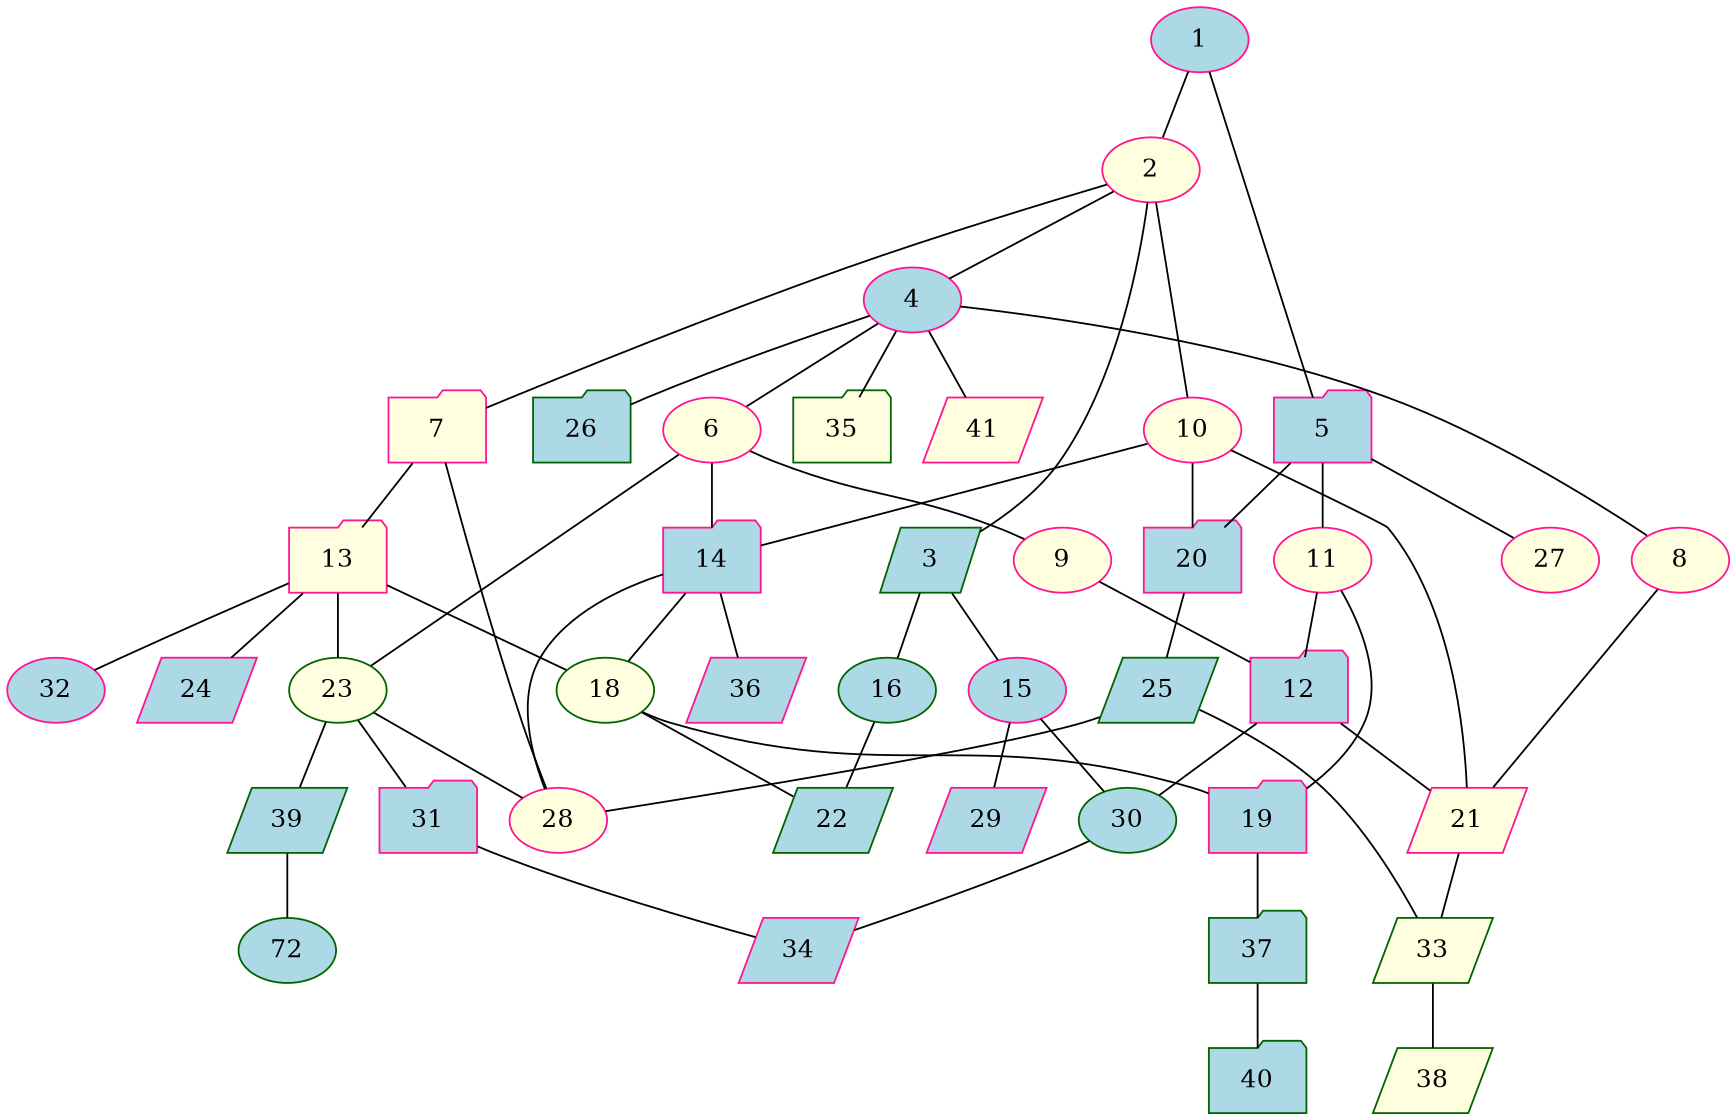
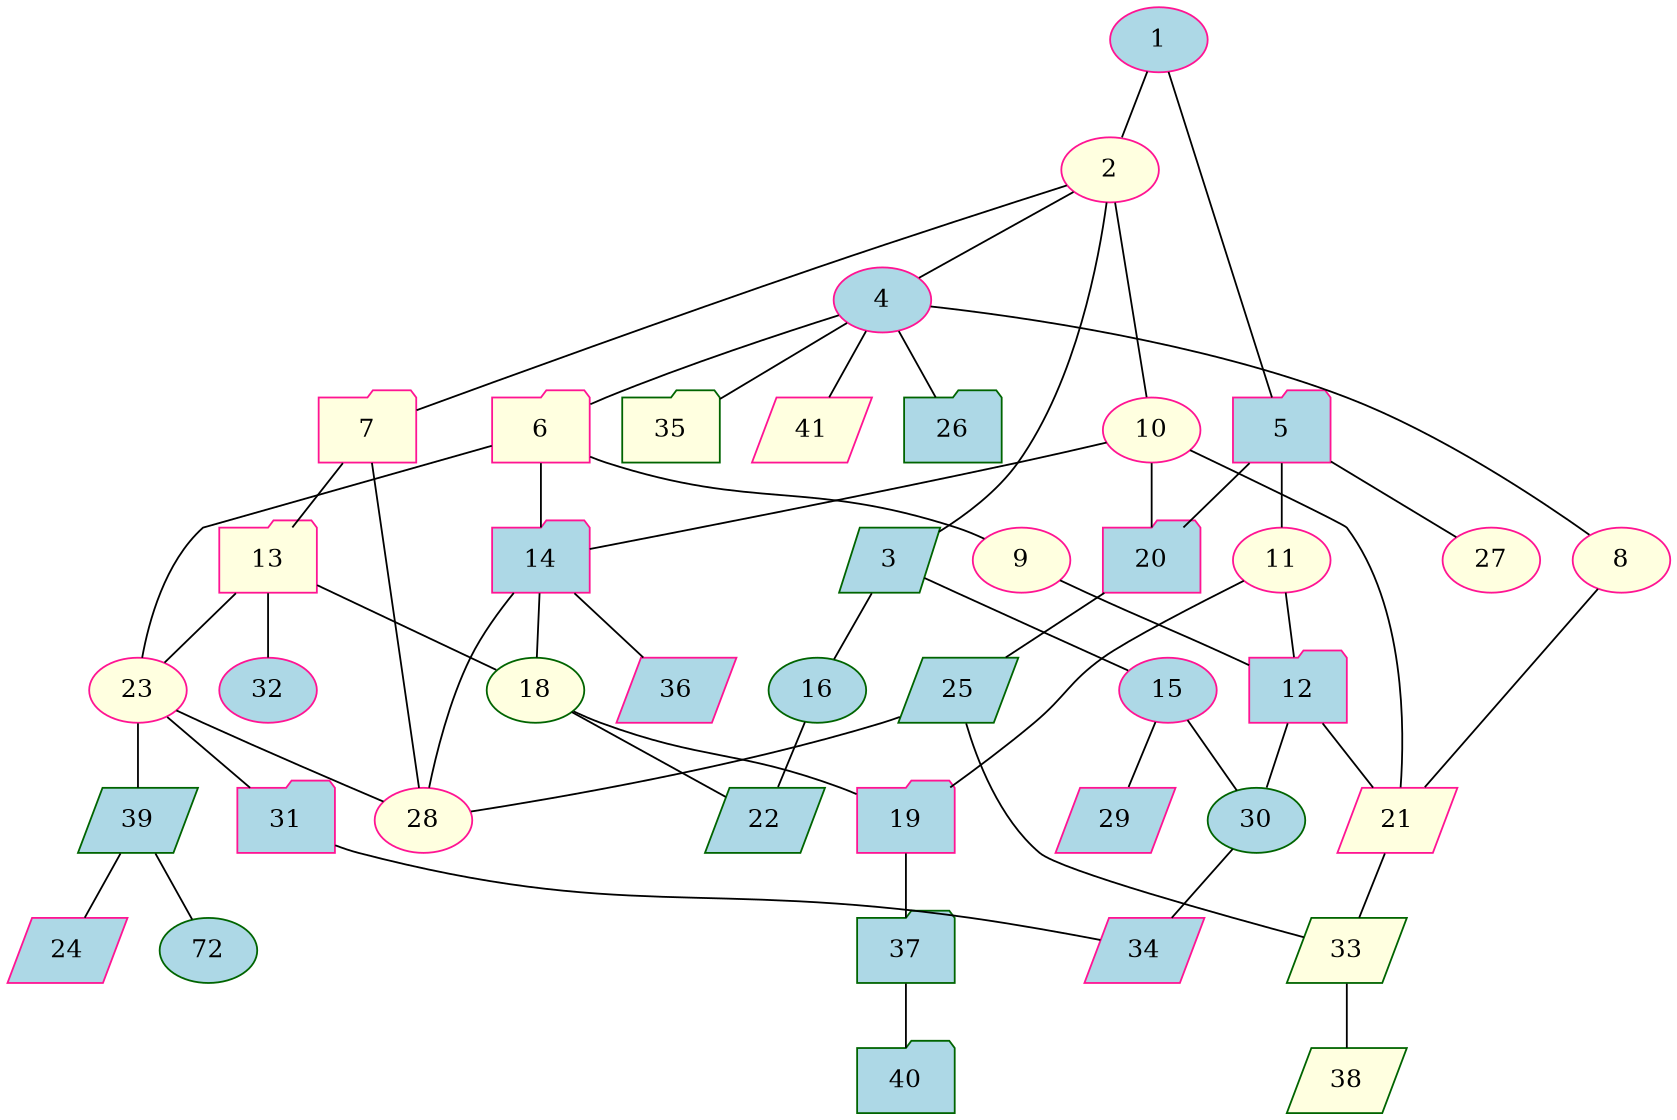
node "6": shape ellipse -> folder
edge "13" -- "24": now "39" -- "24"
node "23": color darkgreen -> deeppink
